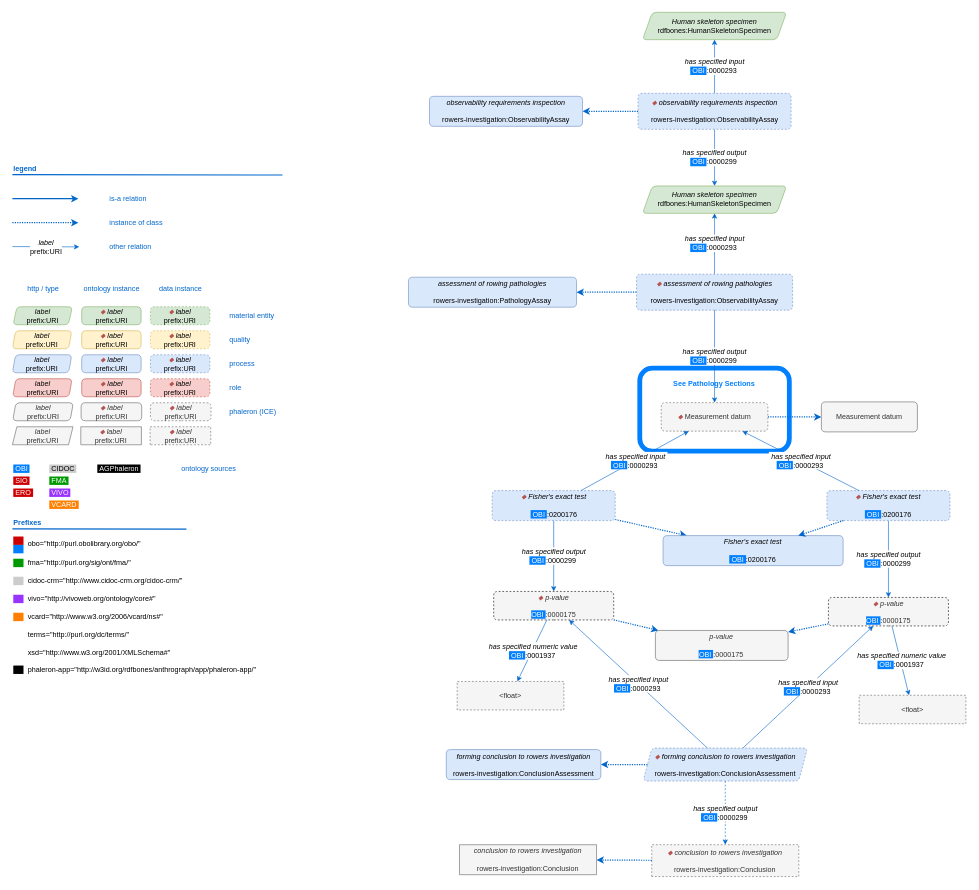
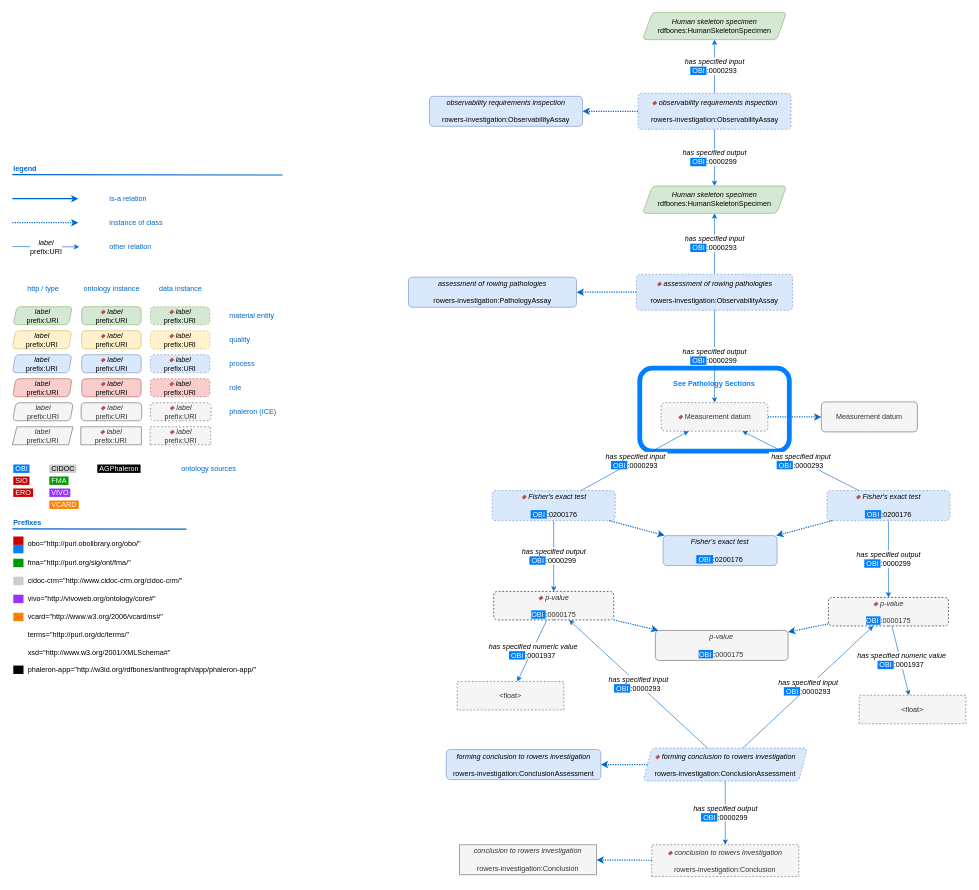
node "Fisher's exact test OBI :0200176": size 180x30 -> 114x30
edge "⬥ forming conclusion to rowers investigation rowers-investigation:ConclusionAssessment" -> "⬥ conclusion to rowers investigation rowers-investigation:Conclusion": style dashed -> solid
